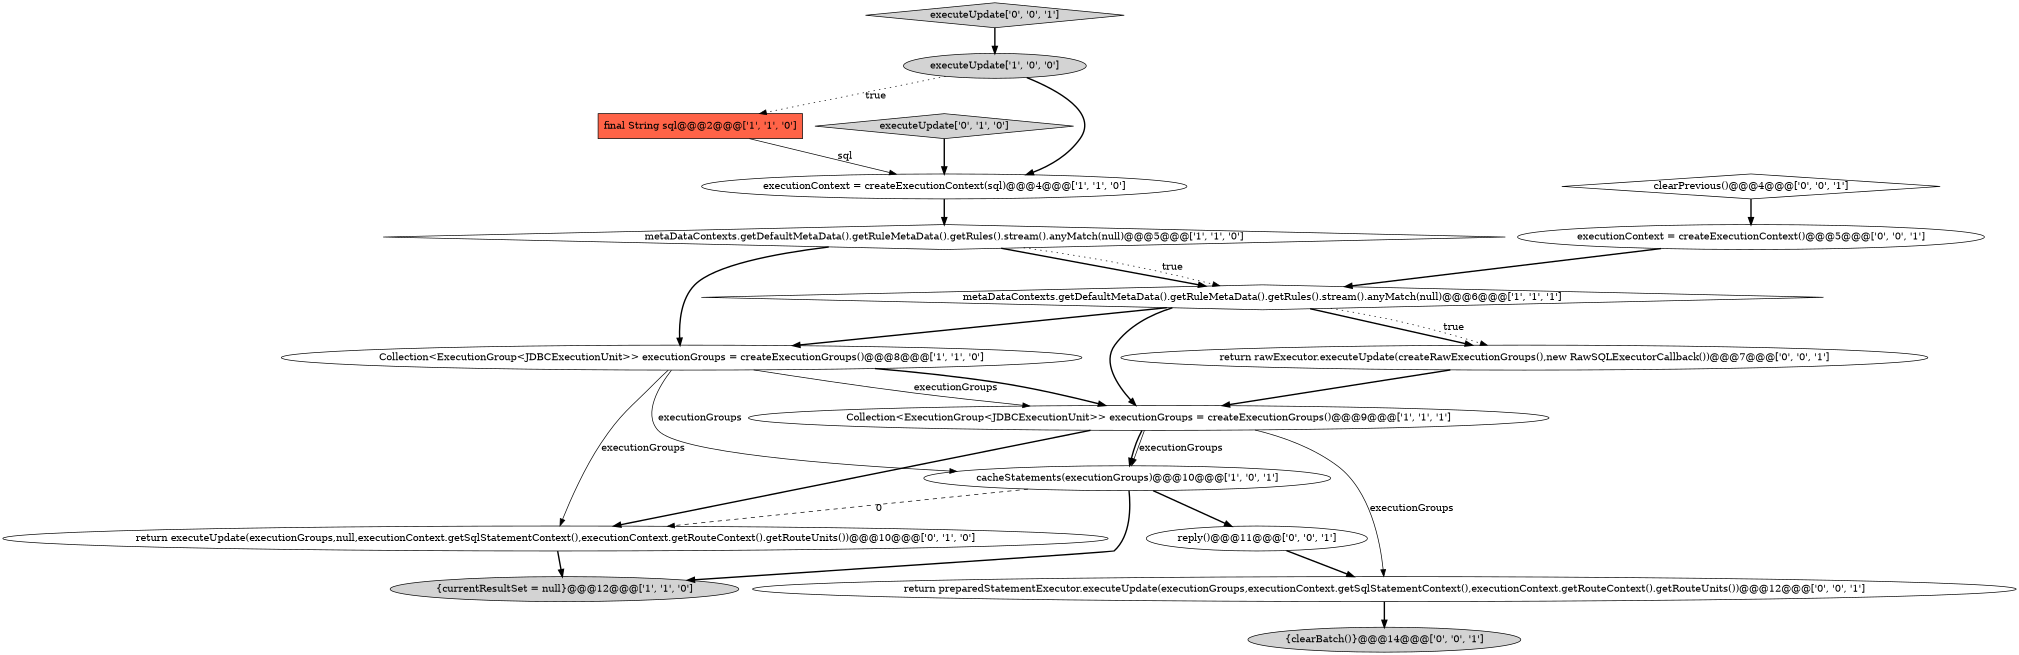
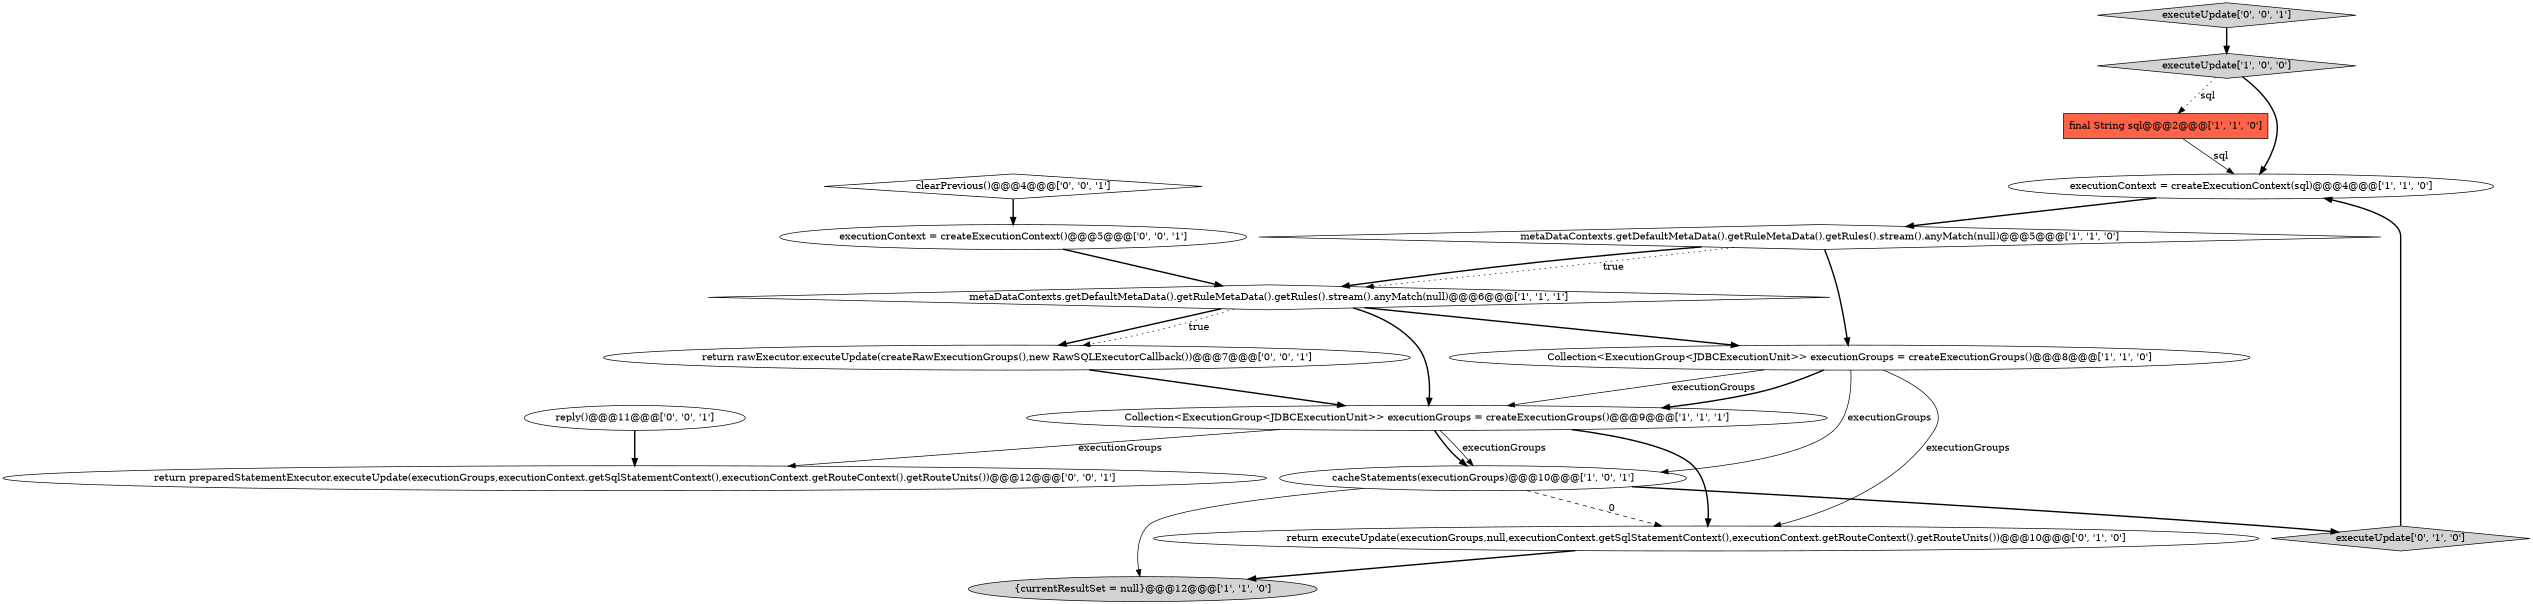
node "executeUpdate['1', '0', '0']": shape ellipse -> diamond
edge "executeUpdate['1', '0', '0']" -> "final String sql@@@2@@@['1', '1', '0']": label "true" -> "sql"
edge "cacheStatements(executionGroups)@@@10@@@['1', '0', '1']" -> "reply()@@@11@@@['0', '0', '1']": now "cacheStatements(executionGroups)@@@10@@@['1', '0', '1']" -> "executeUpdate['0', '1', '0']"
edge "cacheStatements(executionGroups)@@@10@@@['1', '0', '1']" -> "{currentResultSet = null}@@@12@@@['1', '1', '0']": style bold -> solid
node "{clearBatch()}@@@14@@@['0', '0', '1']": removed
